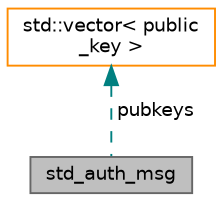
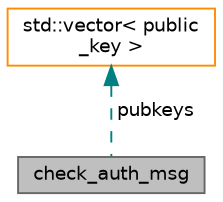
node "std_auth_msg": label "std_auth_msg" -> "check_auth_msg"
